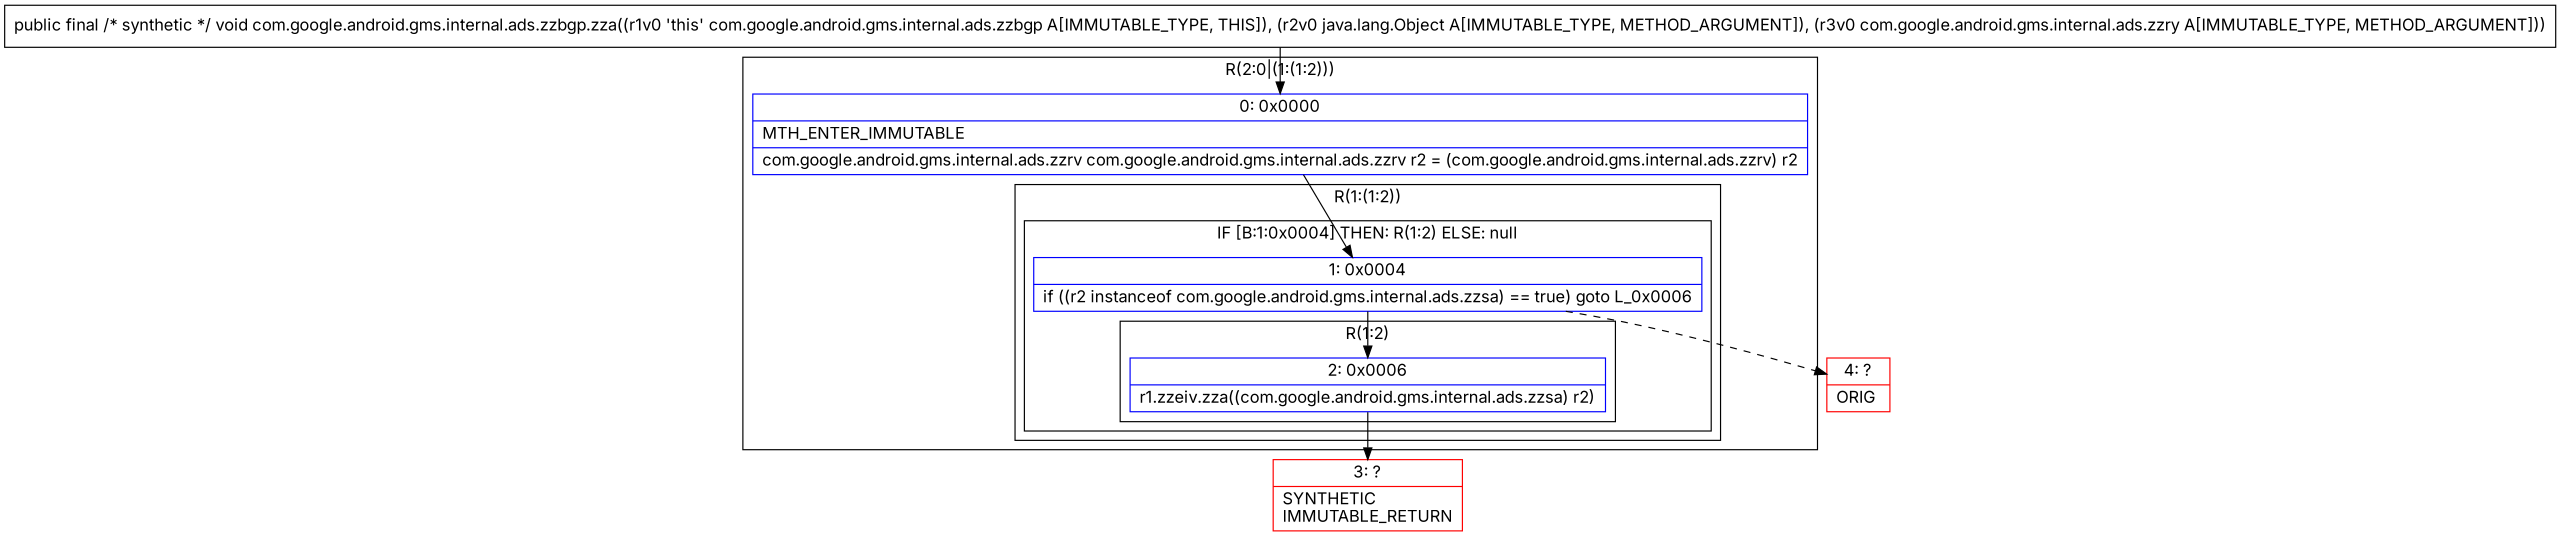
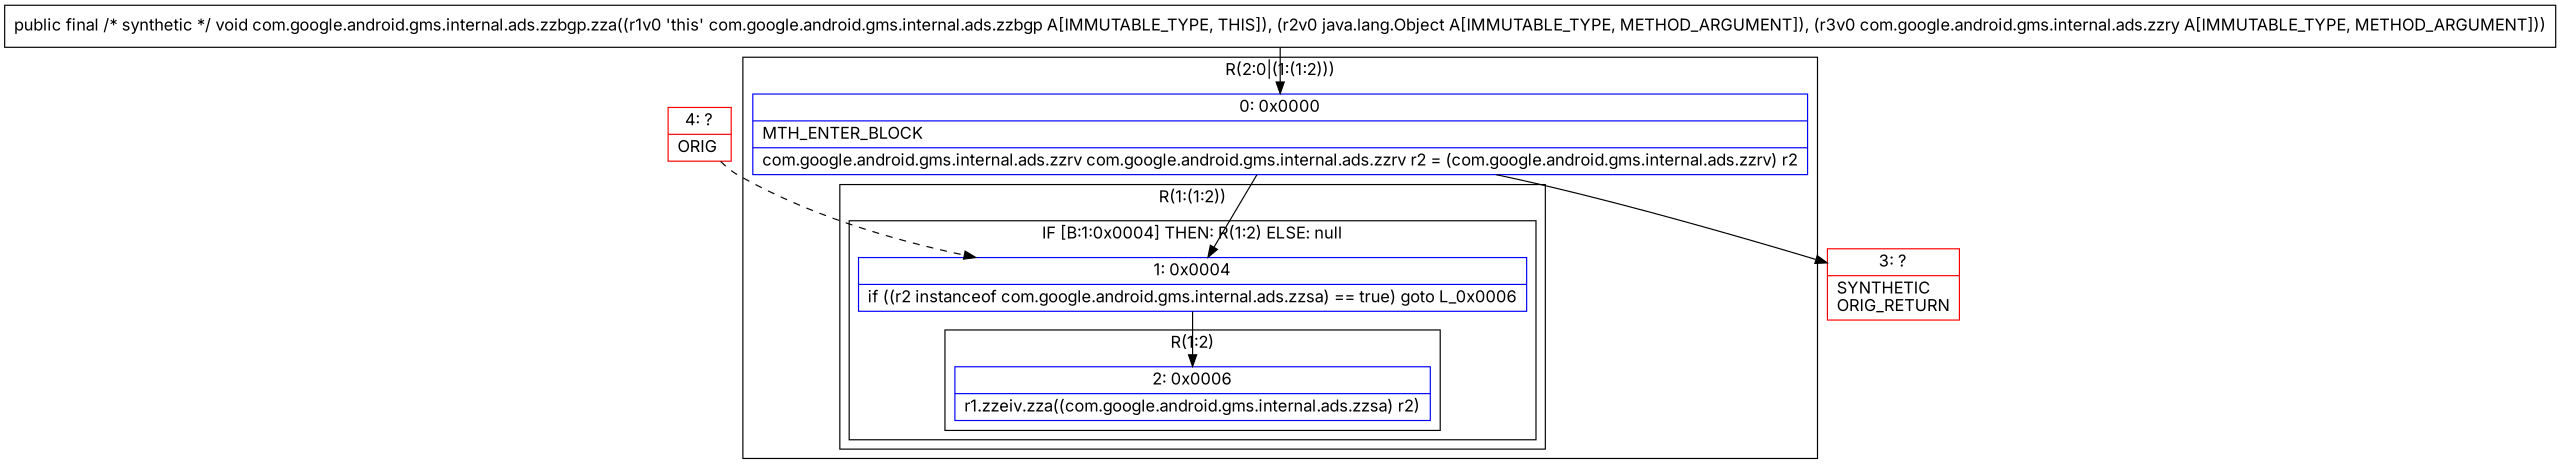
node "0: 0x0000": text "MTH_ENTER_IMMUTABLE" -> "MTH_ENTER_BLOCK"
edge "1: 0x0004" -> "4: ?": reversed
edge "2: 0x0006" -> "3: ?": now "0: 0x0000" -> "3: ?"
node "3: ?": text "IMMUTABLE_RETURN" -> "ORIG_RETURN"
